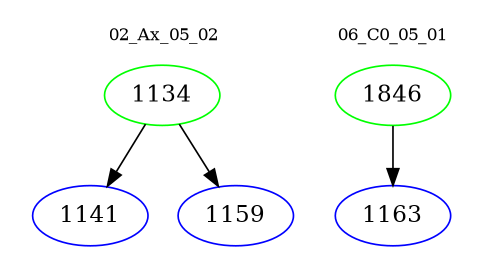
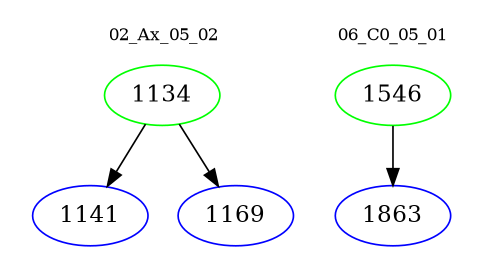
node "1846": label "1846" -> "1546"
node "1159": label "1159" -> "1169"
node "1163": label "1163" -> "1863"
